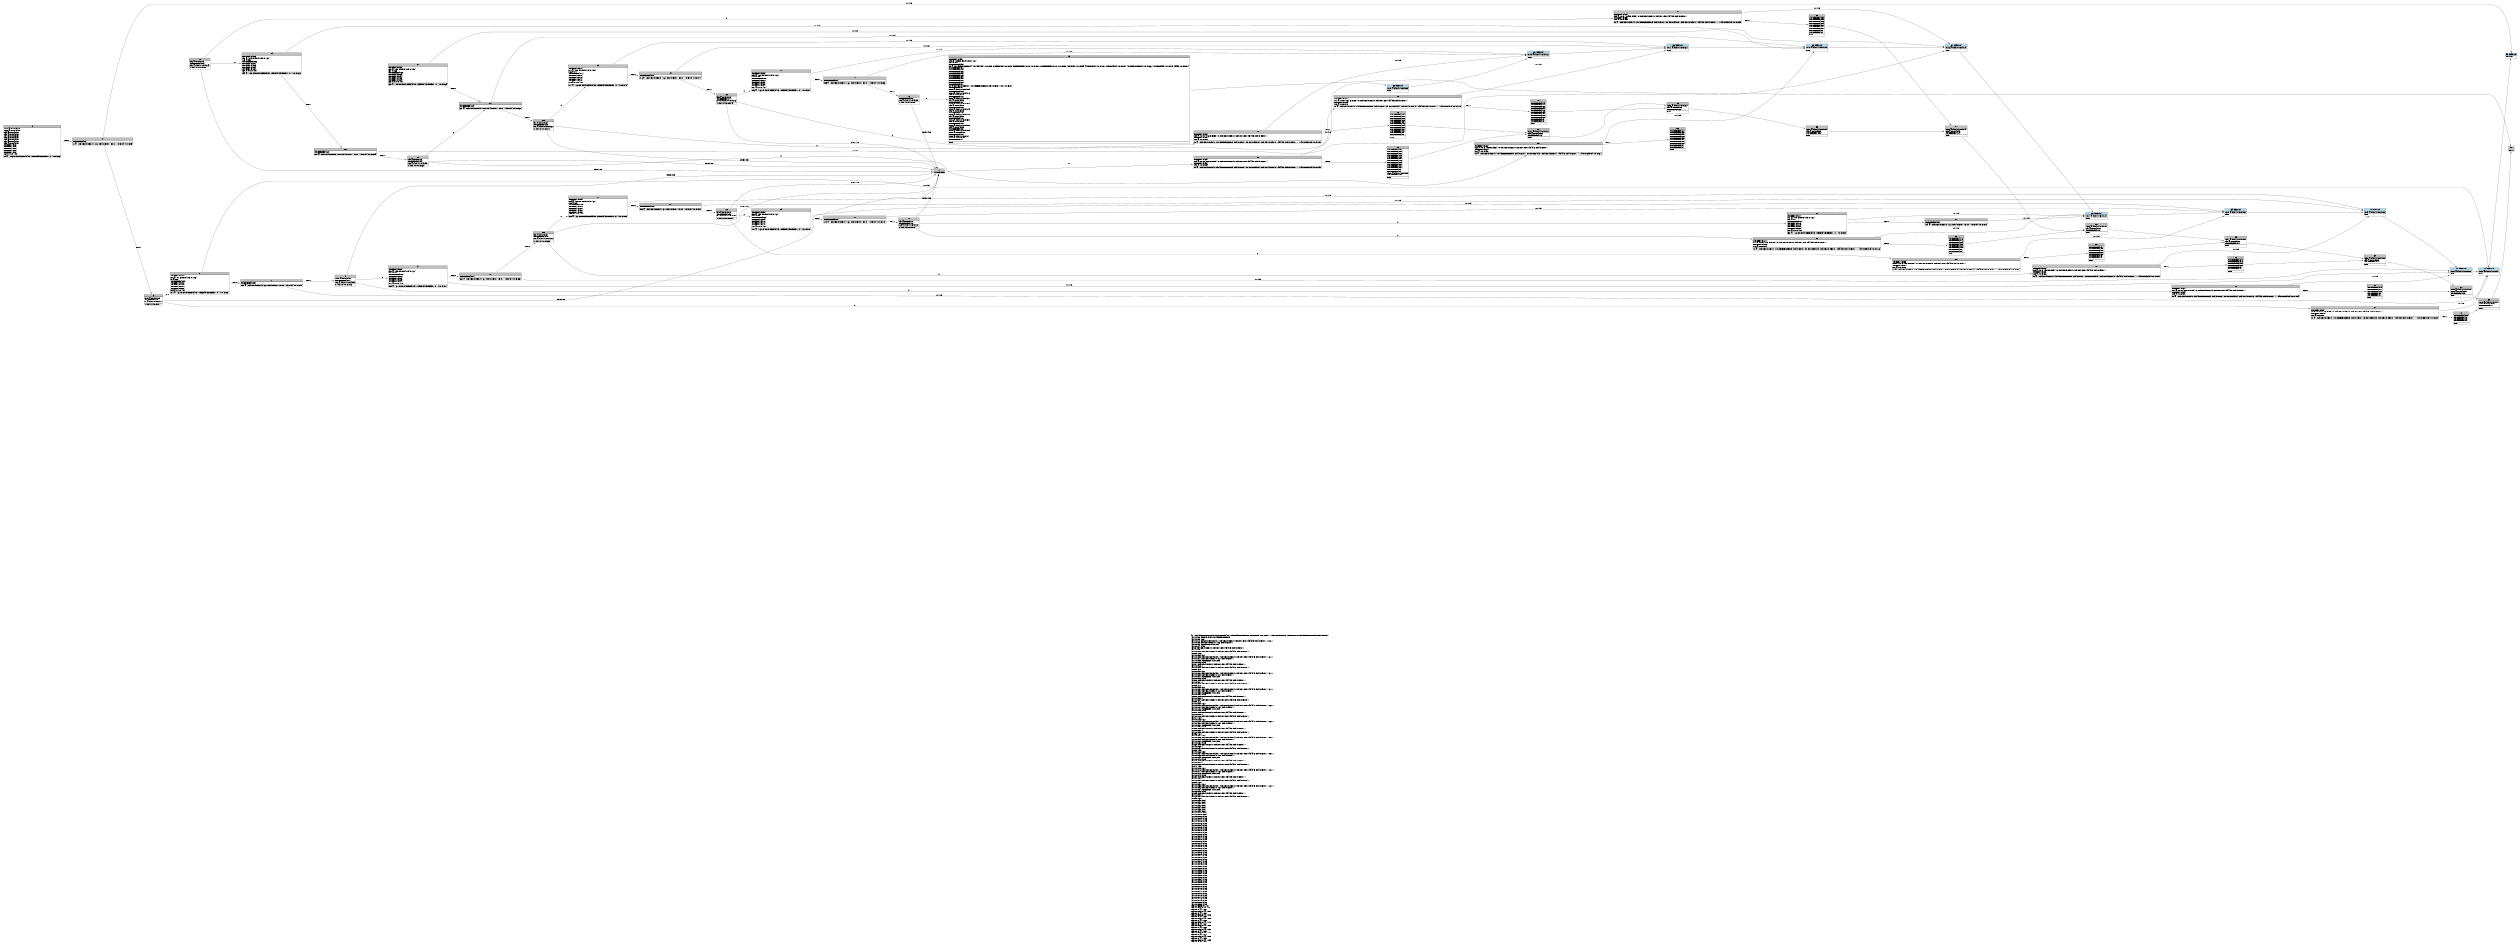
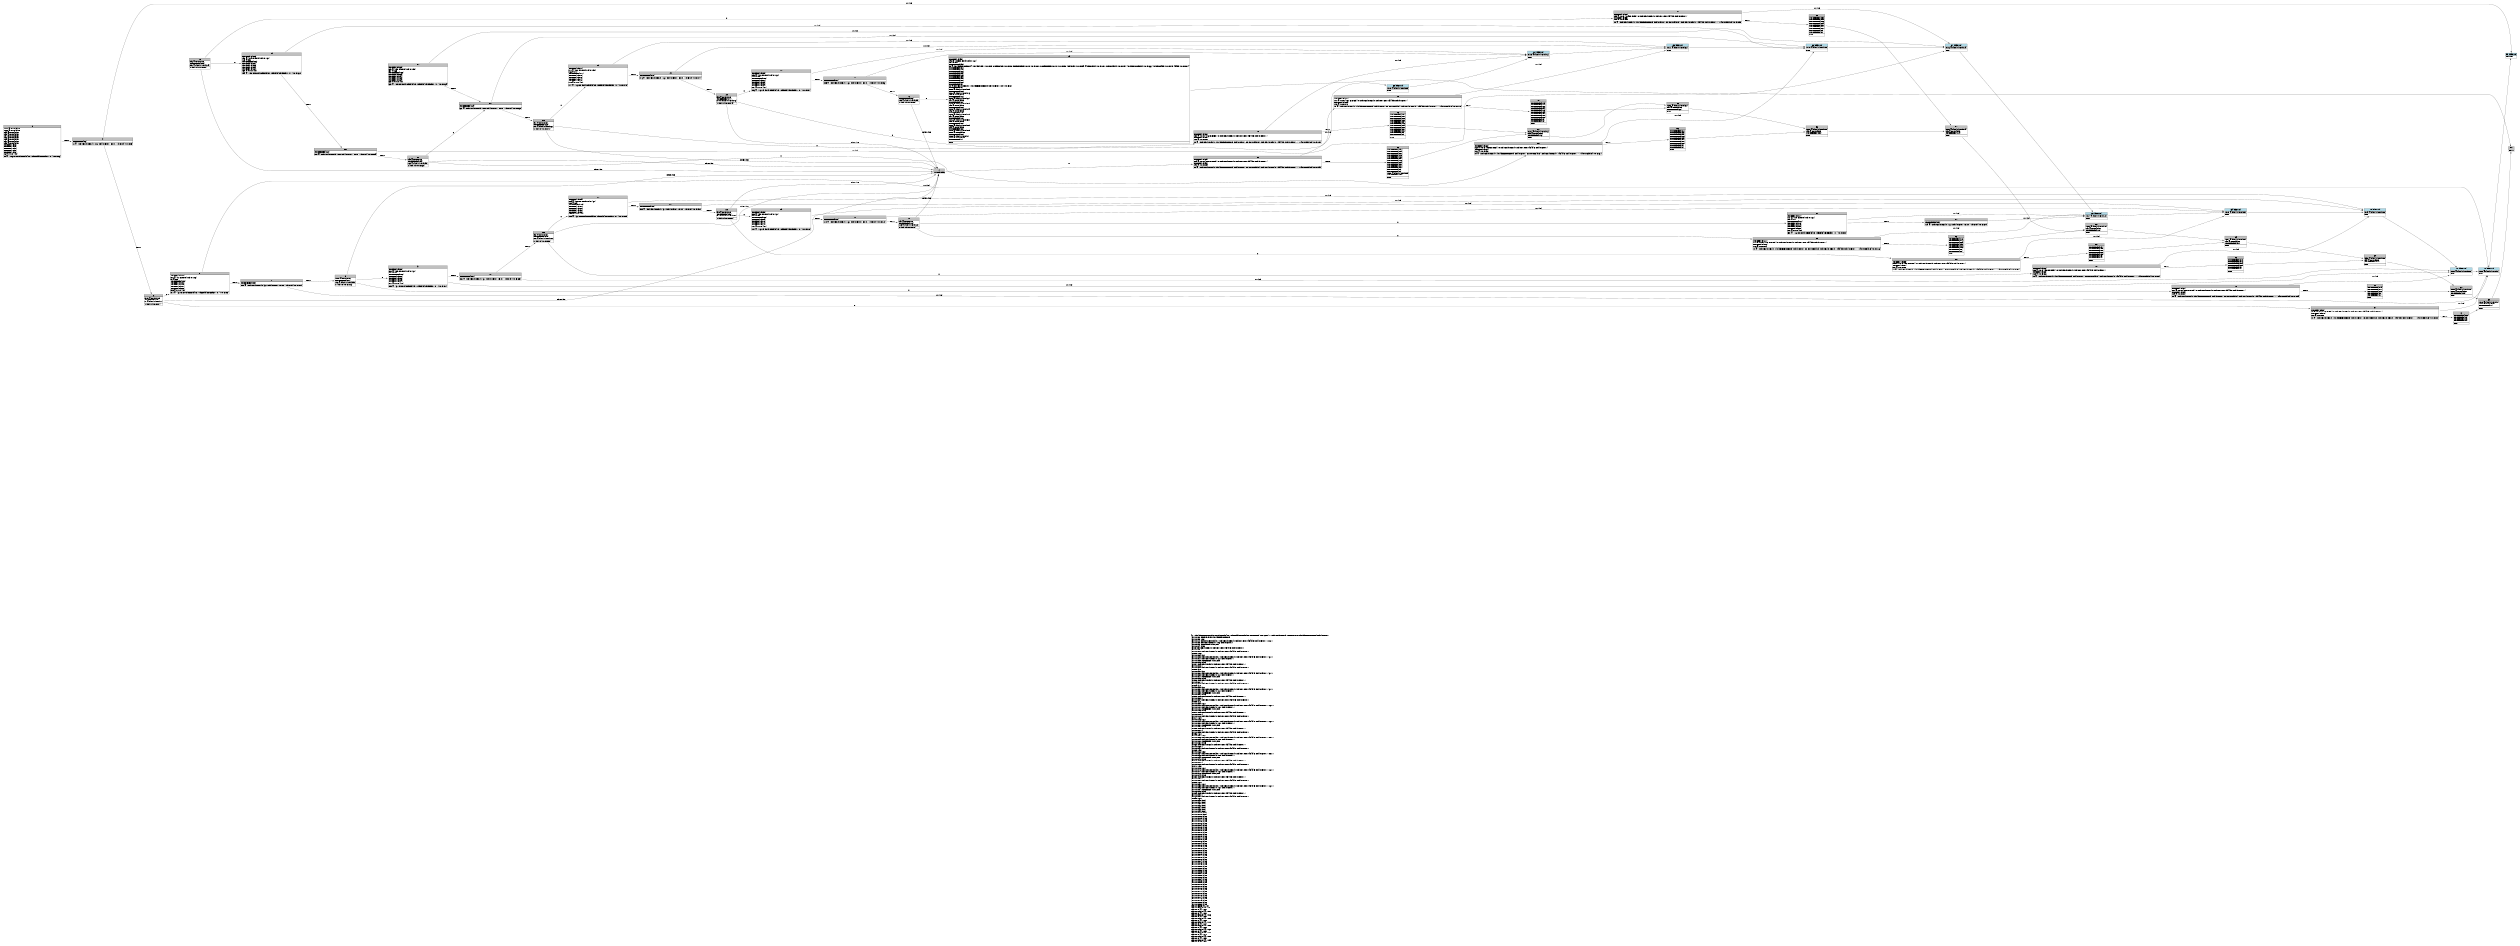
edge "36" -> "56": added
